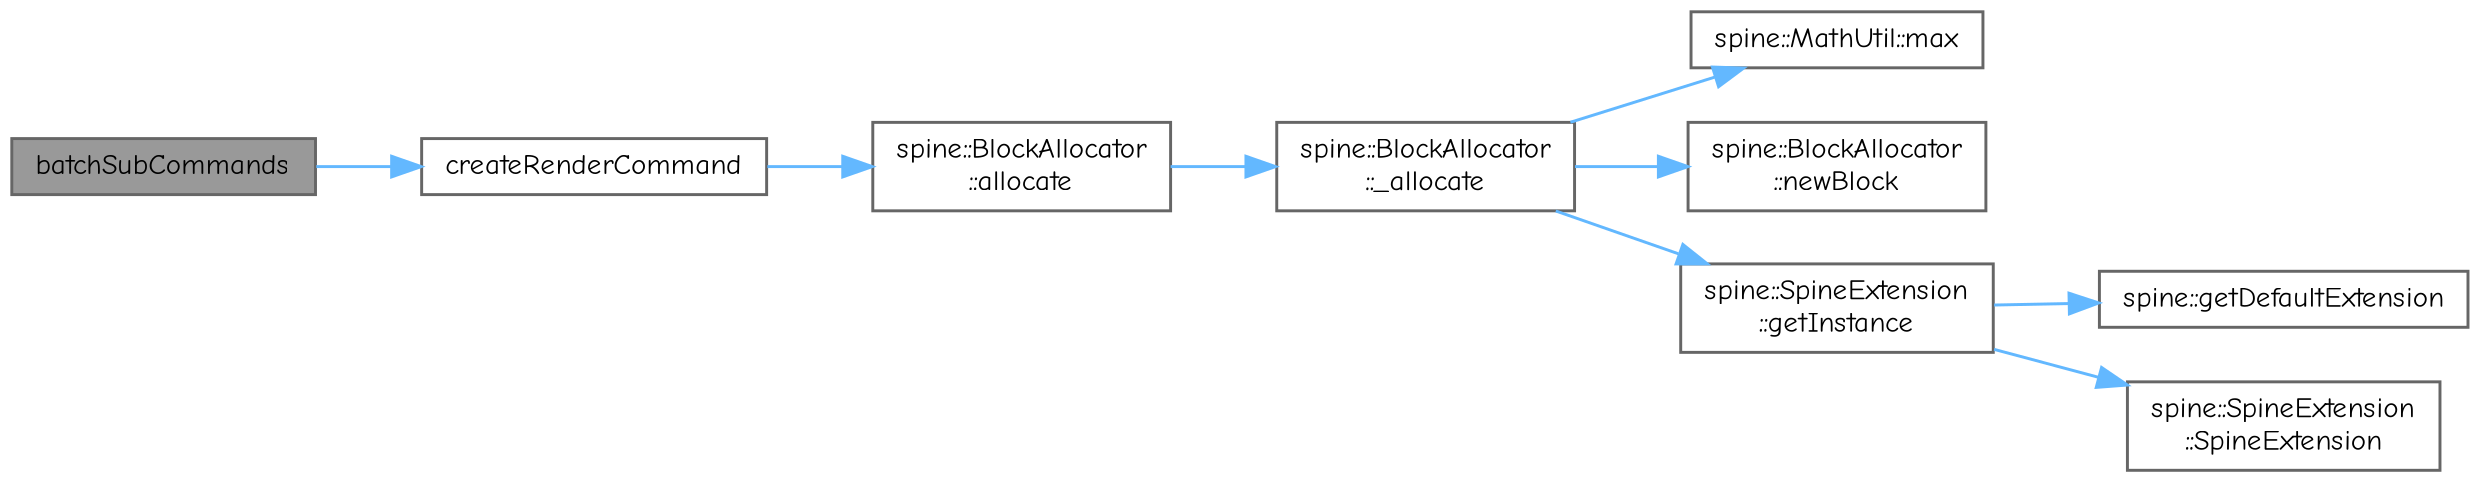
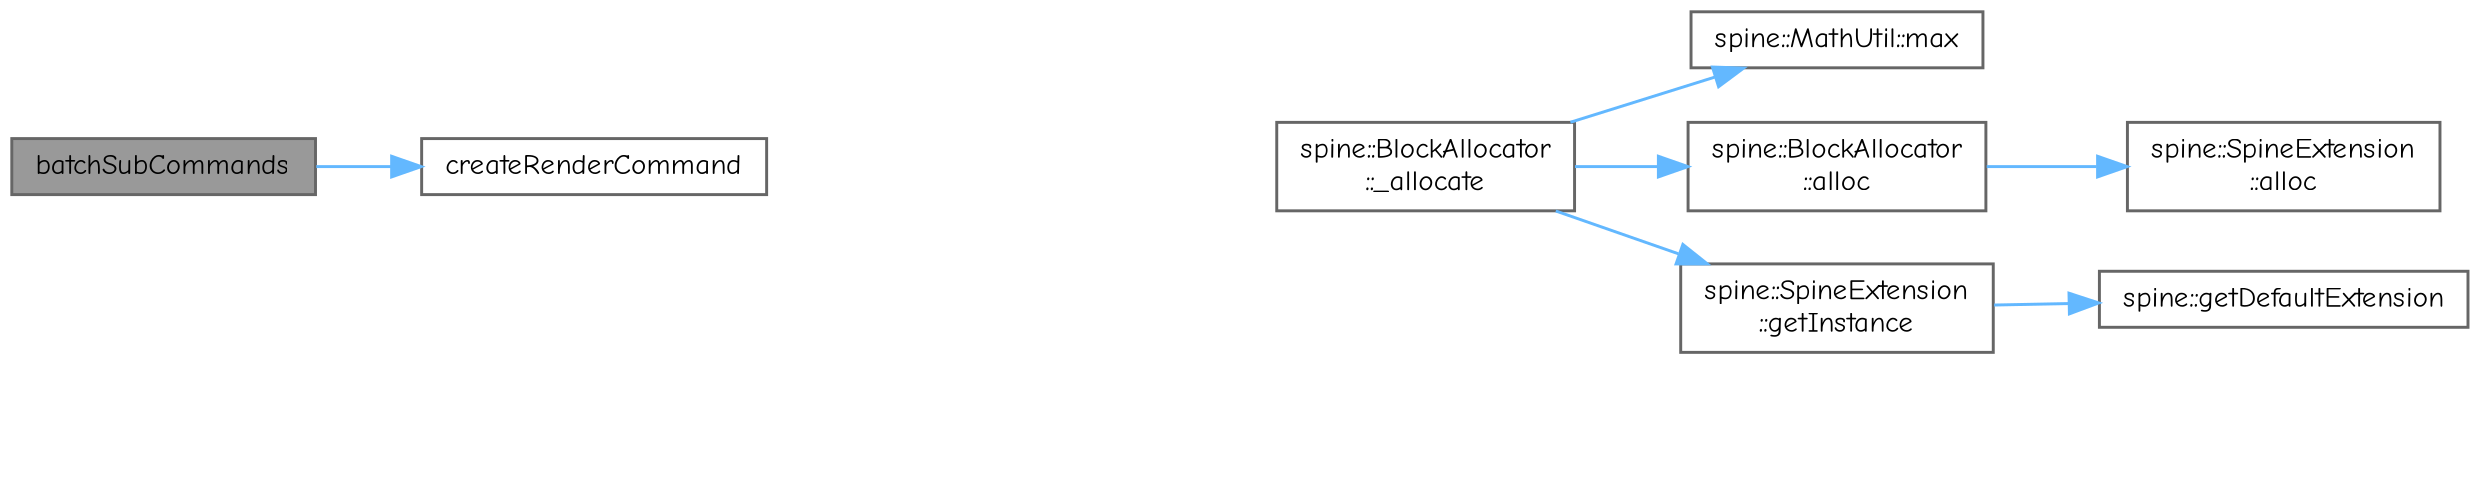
node "spine::BlockAllocator ::allocate": removed
node "spine::BlockAllocator ::newBlock": label "spine::BlockAllocator ::newBlock" -> "spine::BlockAllocator ::alloc"
node "spine::SpineExtension ::alloc": added
node "spine::SpineExtension ::SpineExtension": removed
